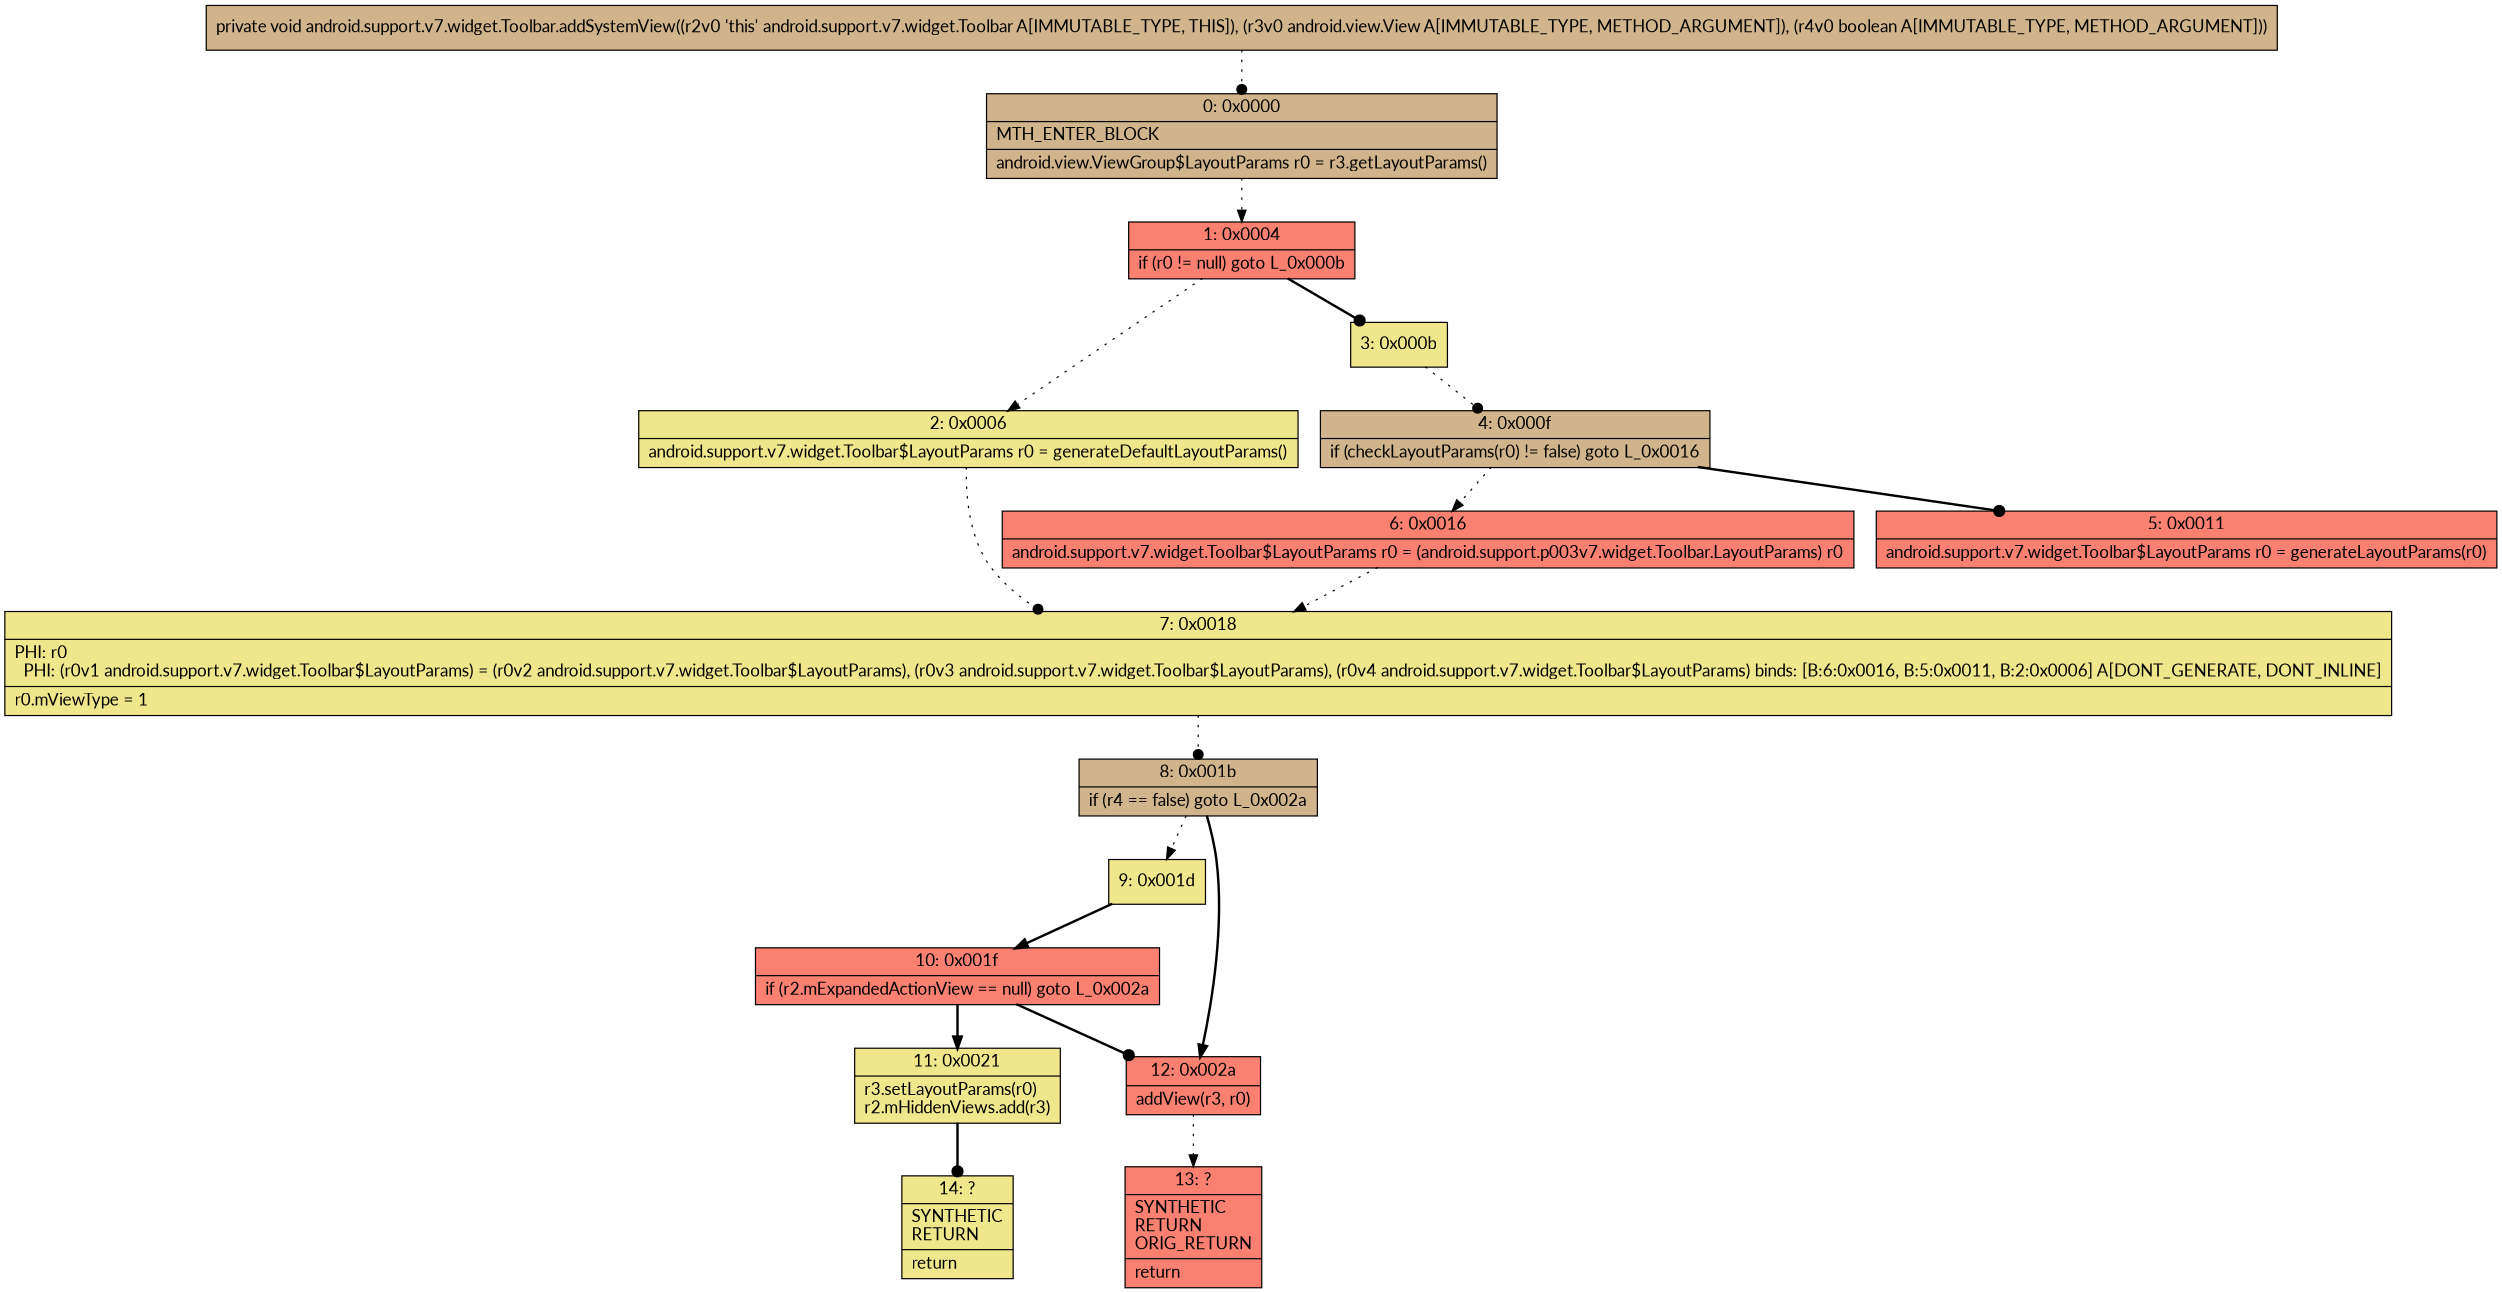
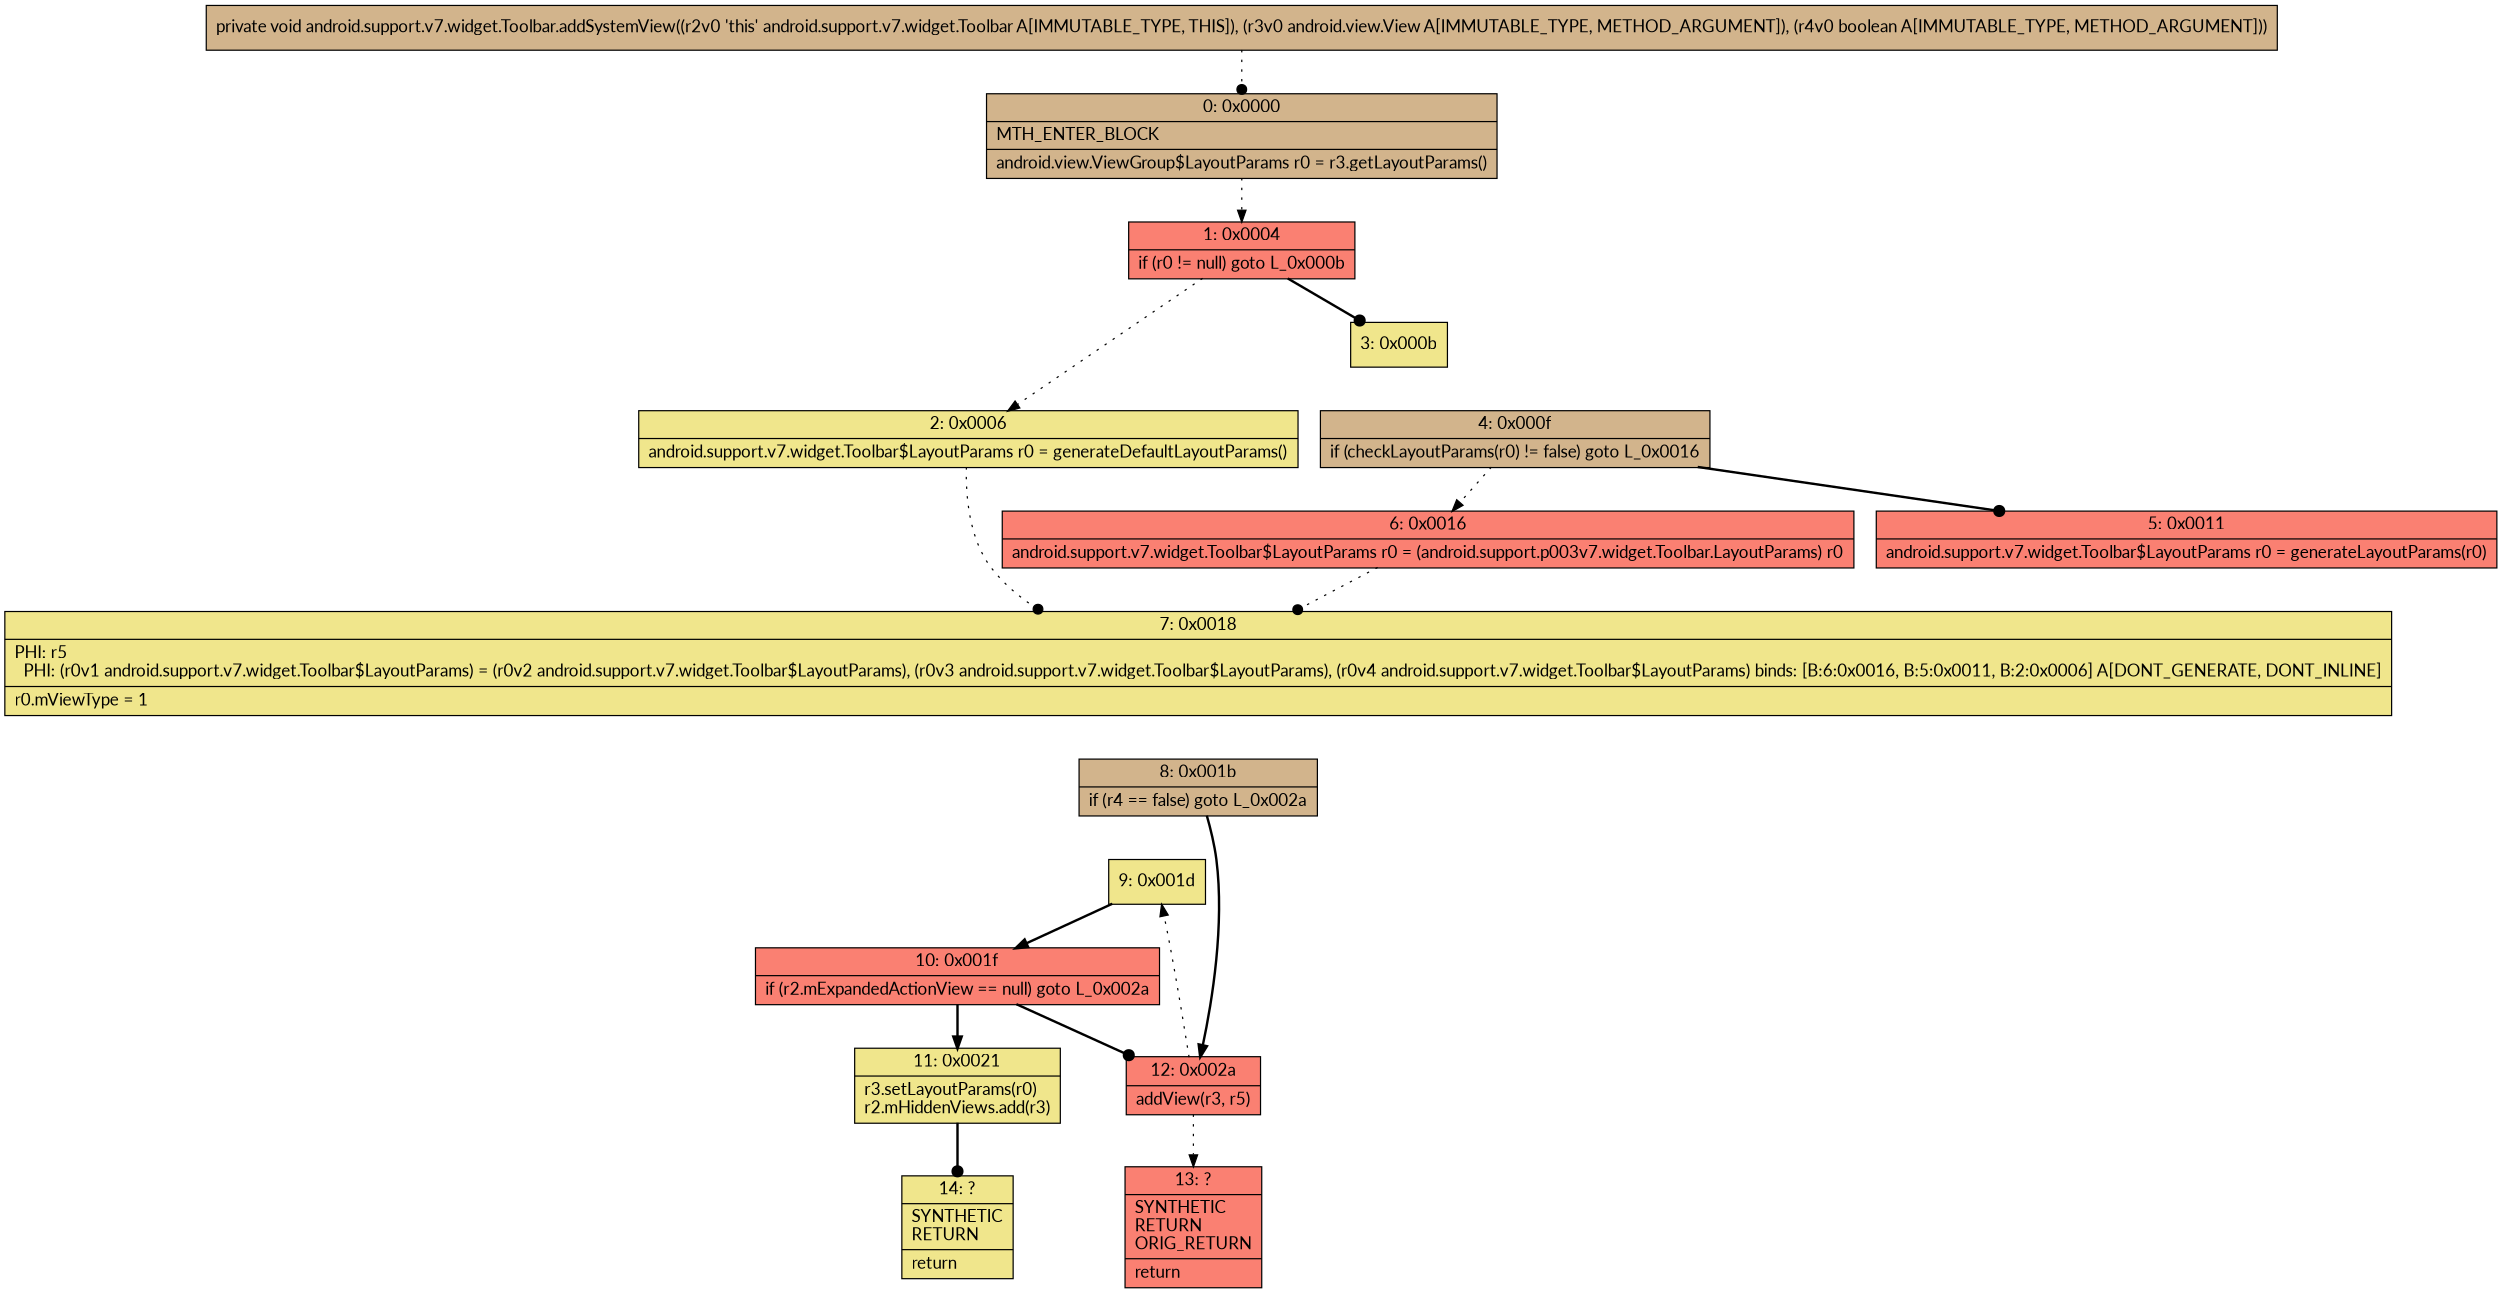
edge "3: 0x000b" -> "4: 0x000f": removed
edge "6: 0x0016" -> "7: 0x0018": arrowhead normal -> dot
node "7: 0x0018": text "PHI: r0" -> "PHI: r5"
edge "7: 0x0018" -> "8: 0x001b": removed
edge "8: 0x001b" -> "9: 0x001d": now "12: 0x002a" -> "9: 0x001d"
node "12: 0x002a": text "addView(r3, r0)" -> "addView(r3, r5)"
